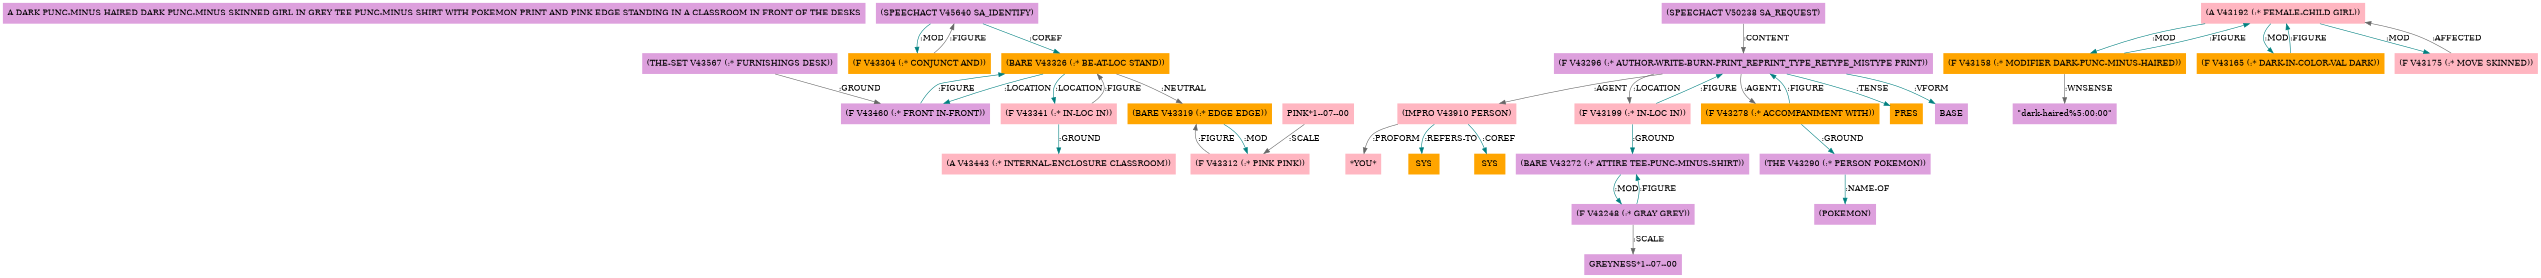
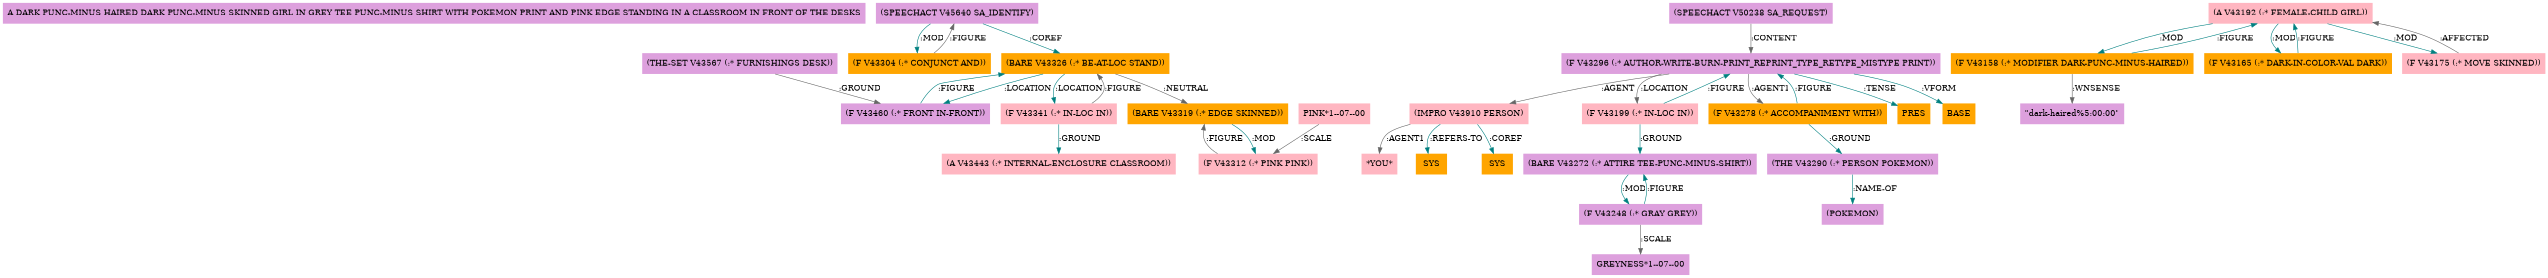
node "(BARE V43319 (:* EDGE EDGE))": label "(BARE V43319 (:* EDGE EDGE))" -> "(BARE V43319 (:* EDGE SKINNED))"
node "BASE": fillcolor plum -> orange
edge "(IMPRO V43910 PERSON)" -> "*YOU*": label ":PROFORM" -> ":AGENT1"
